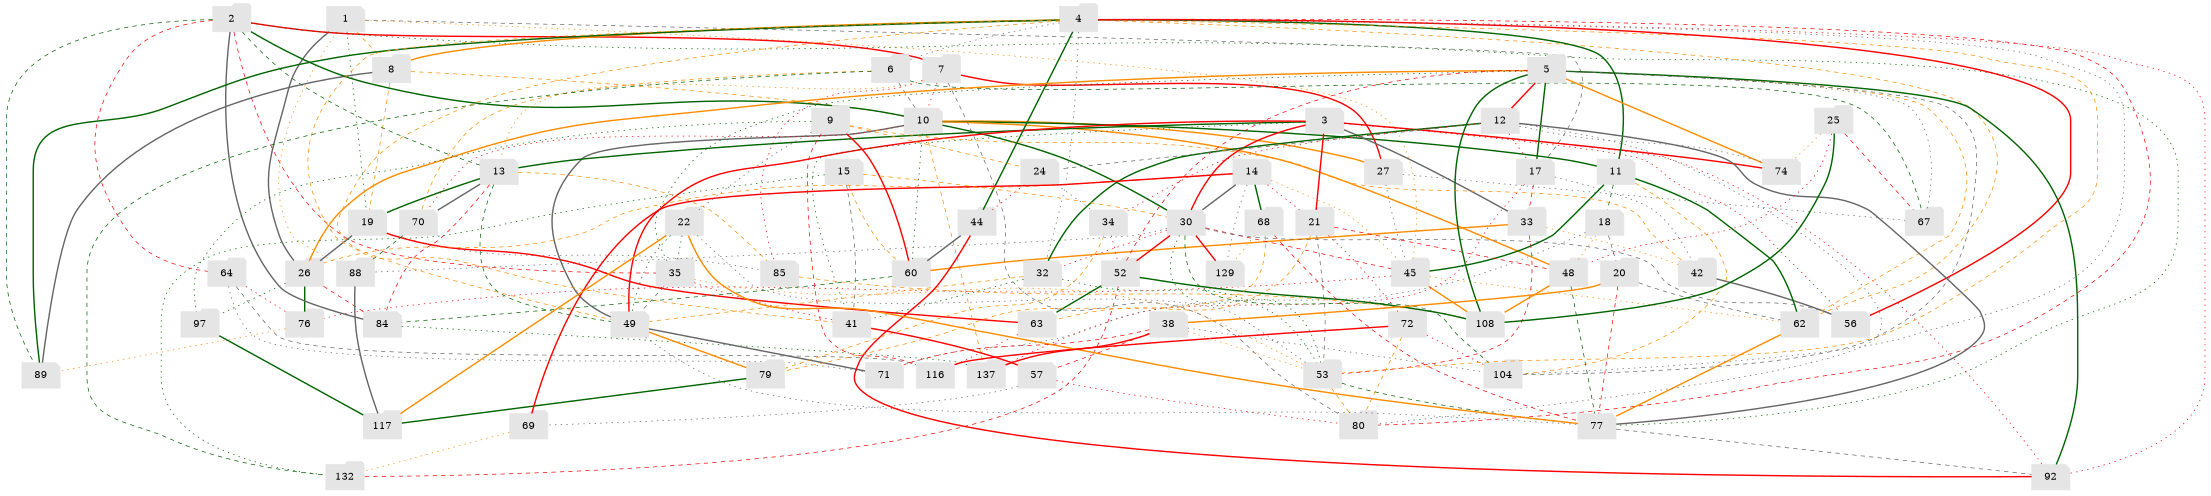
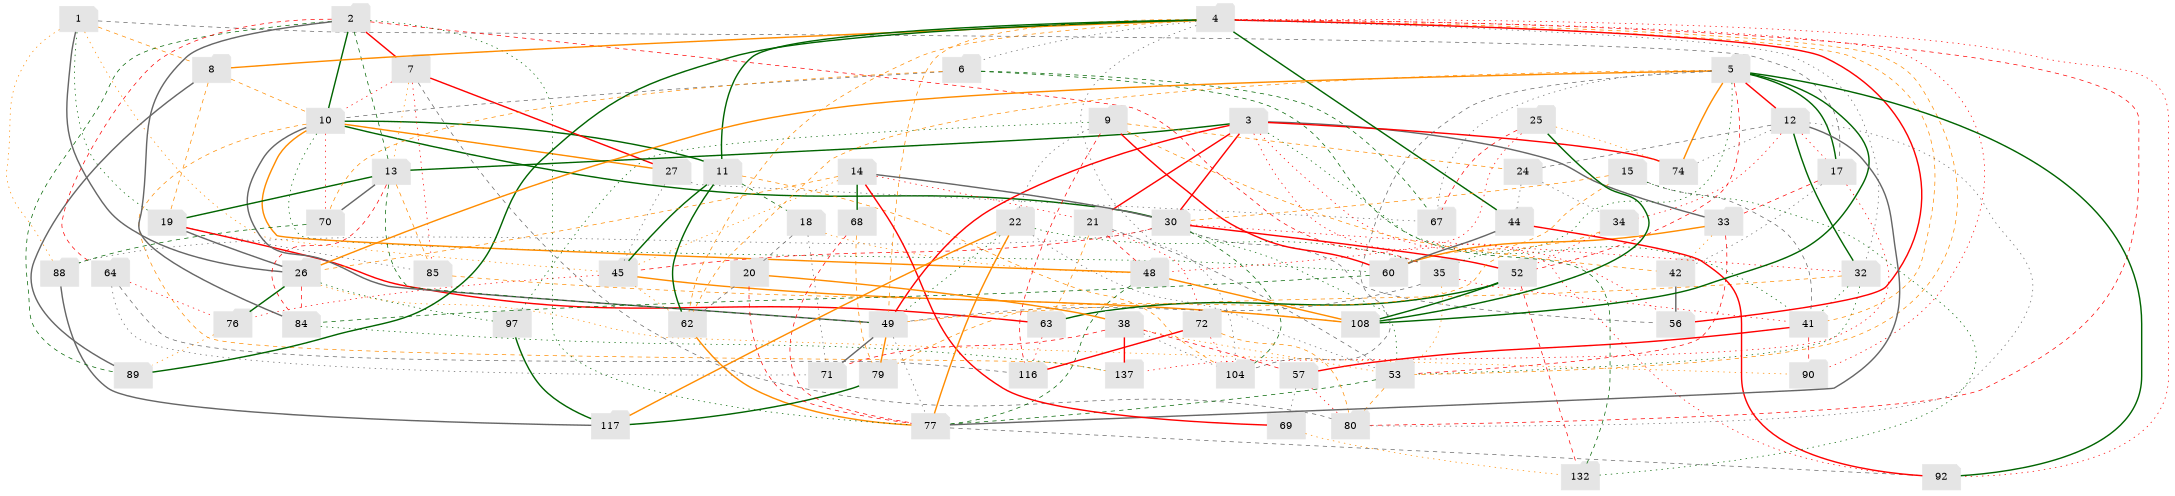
edge "24" -- "44": color red -> gray40
node "129": removed
node "90": added
